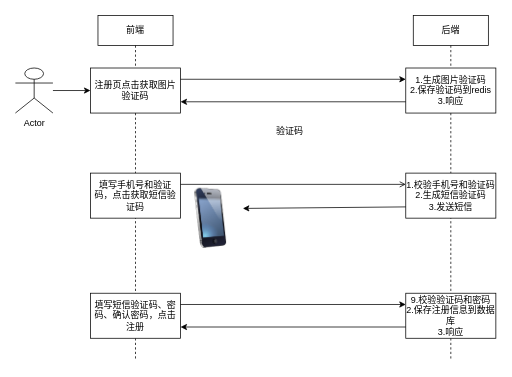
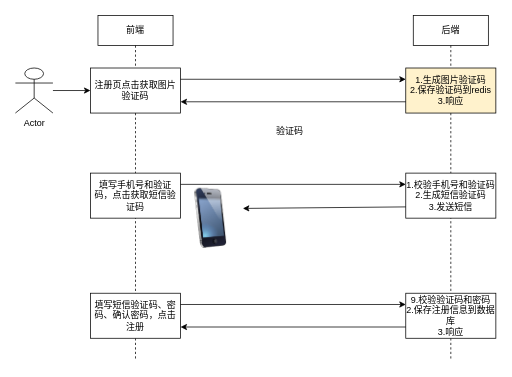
node "1.生成图片验证码 2.保存验证码到redis 3.响应": fillcolor #ffffff -> #fff2cc
edge "填写手机号和验证码，点击获取短信验证码" -> "1.校验手机号和验证码 2.生成短信验证码 3.发送短信": arrowhead open -> classic
